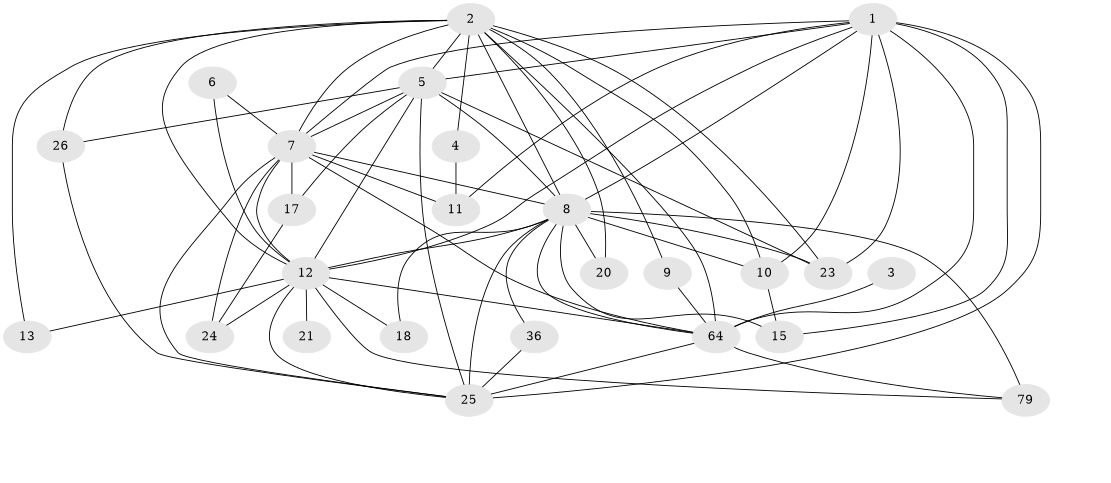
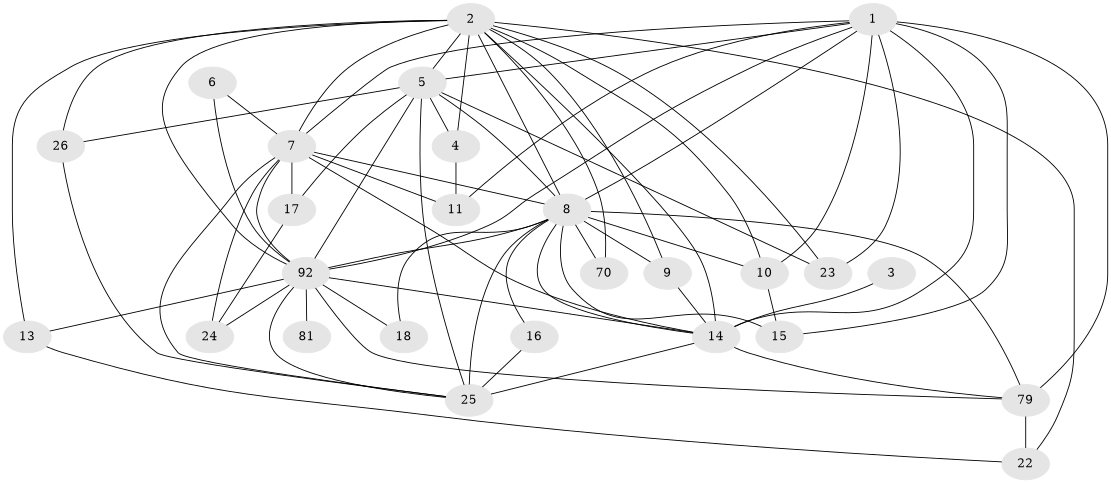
edge "5" -- "7": now "5" -- "4"
edge "8" -- "23": now "8" -- "9"
node "12": label "12" -> "92"
node "20": label "20" -> "70"
edge "1" -- "25": now "1" -- "79"
node "21": label "21" -> "81"
node "36": label "36" -> "16"
node "64": label "64" -> "14"
node "22": added
